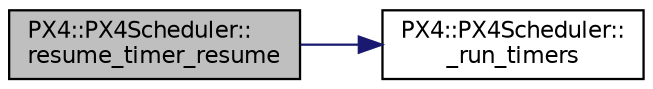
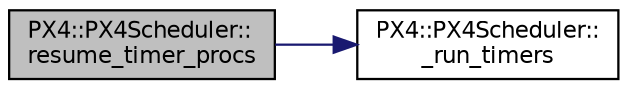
node "PX4::PX4Scheduler:: resume_timer_resume": label "PX4::PX4Scheduler:: resume_timer_resume" -> "PX4::PX4Scheduler:: resume_timer_procs"
